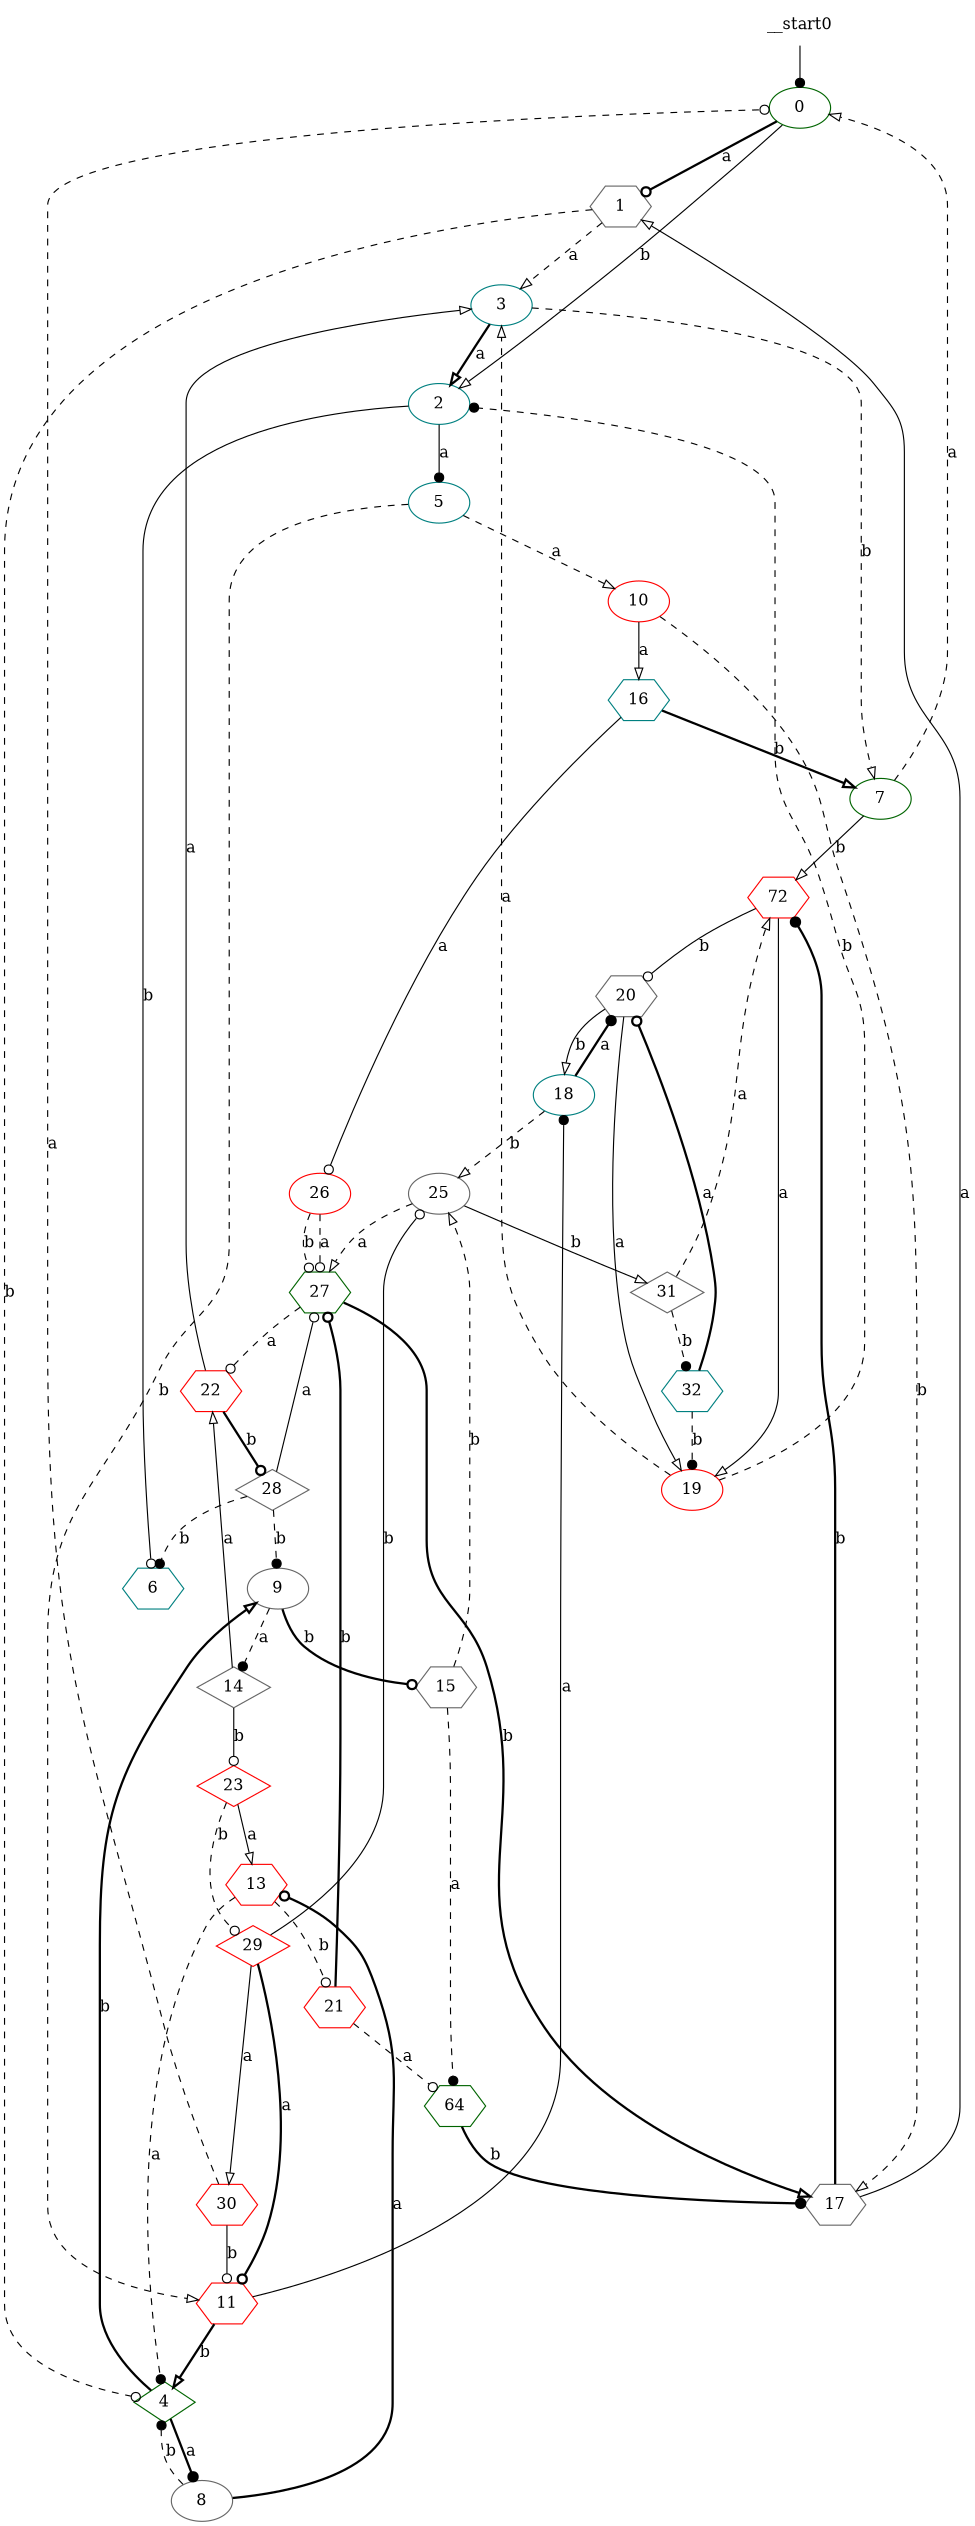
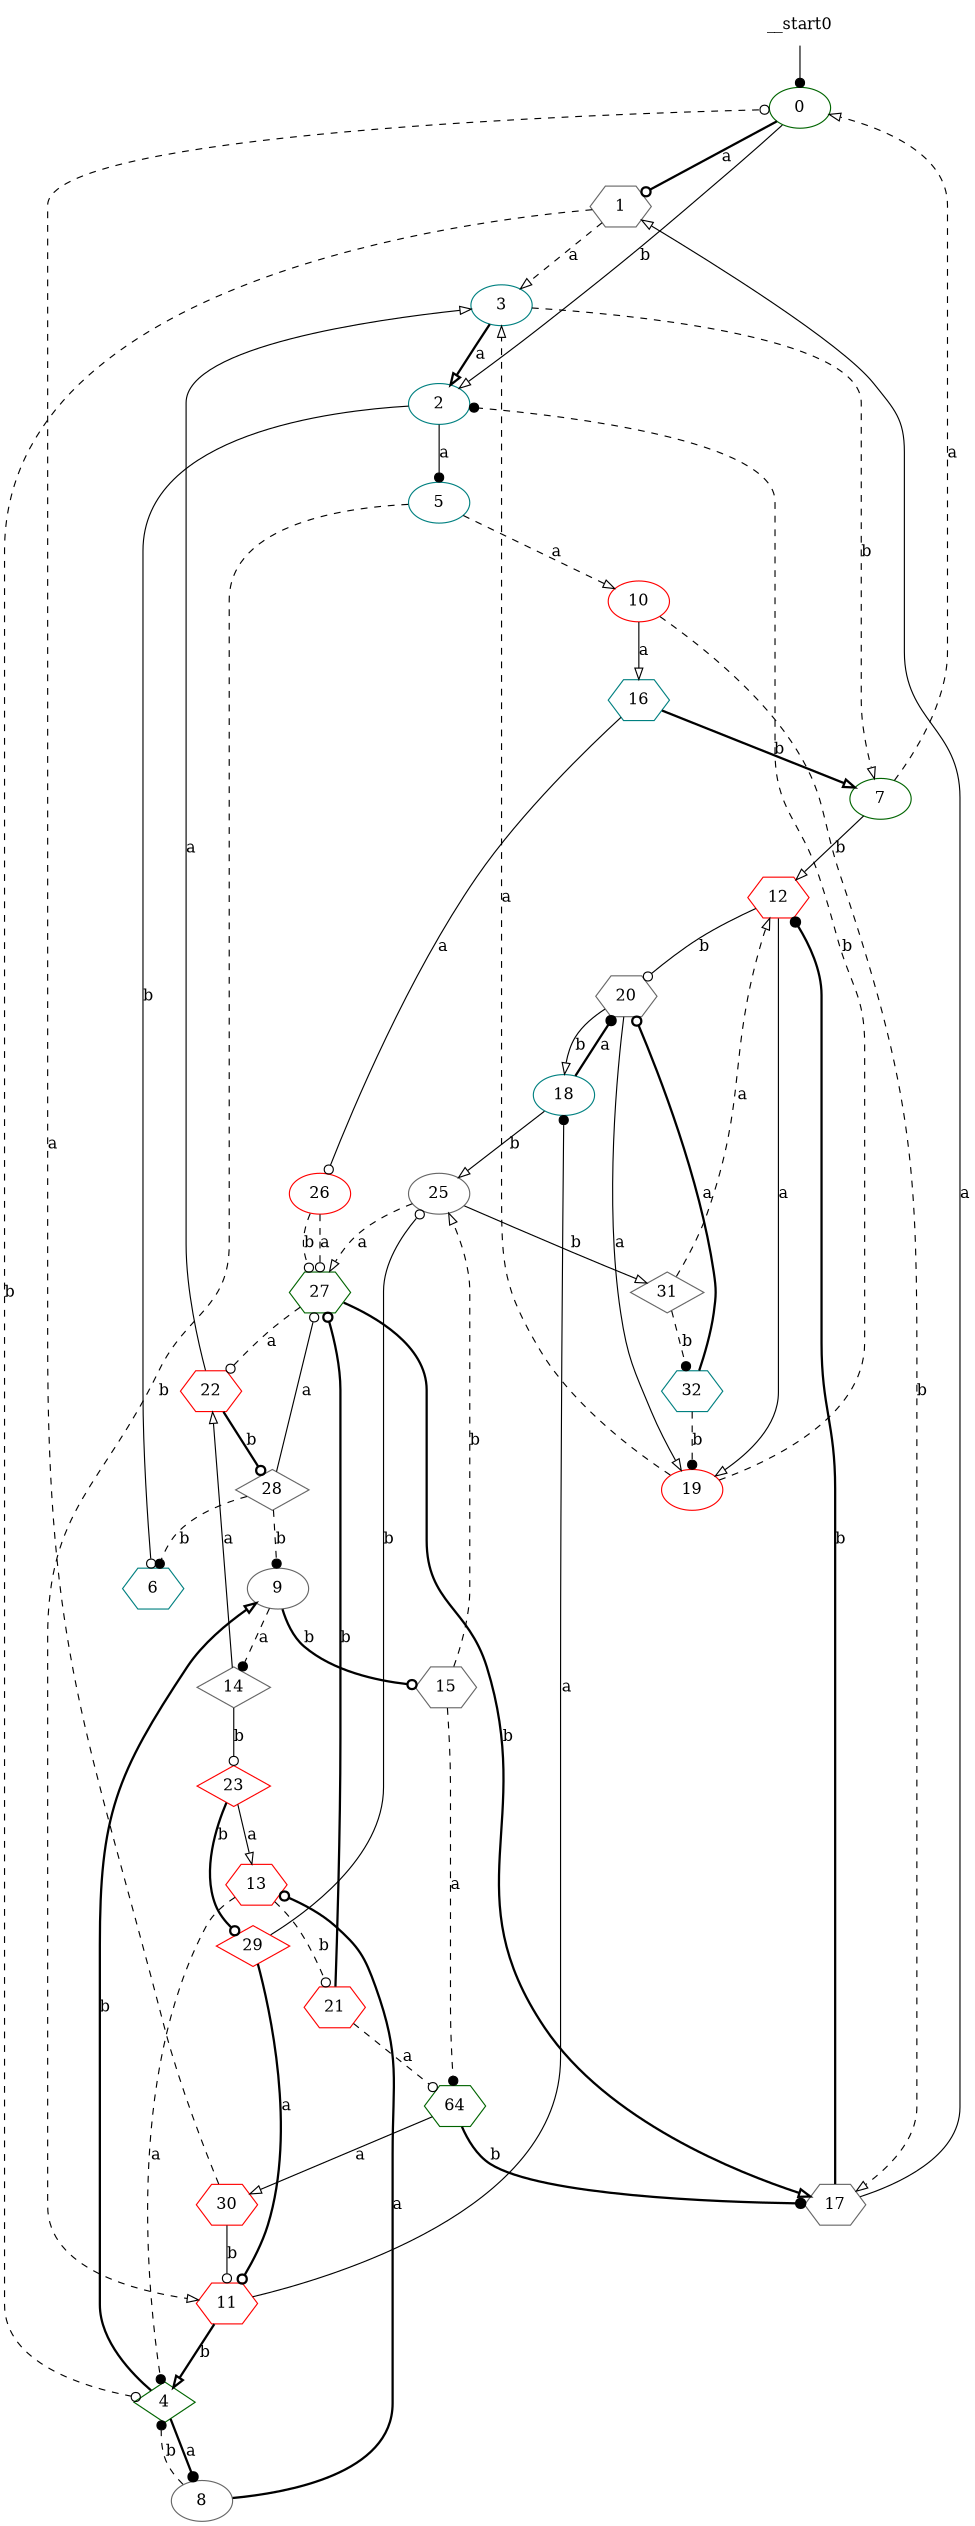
node "72": label "72" -> "12"
edge "18" -> "25": style dashed -> solid
edge "23" -> "29": style dashed -> bold
edge "29" -> "30": now "64" -> "30"
